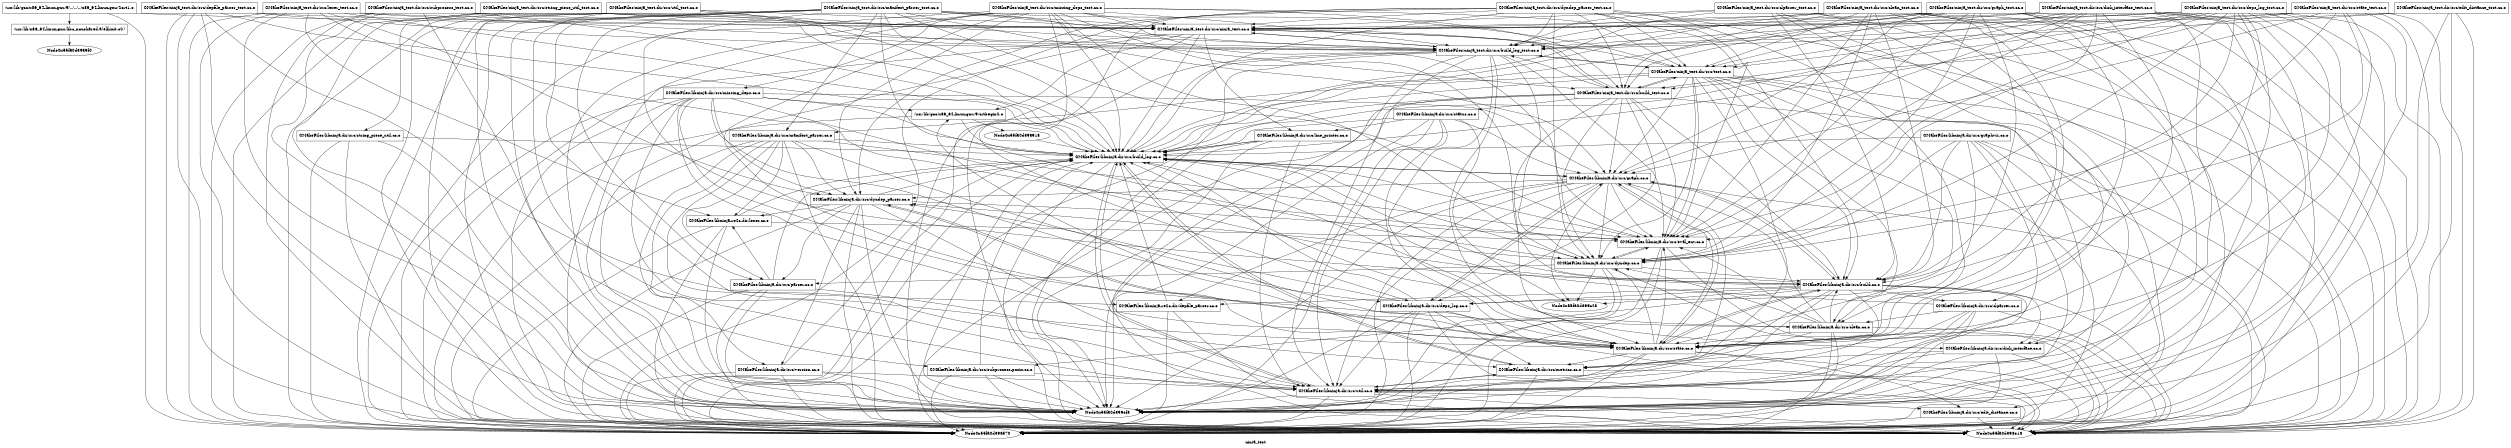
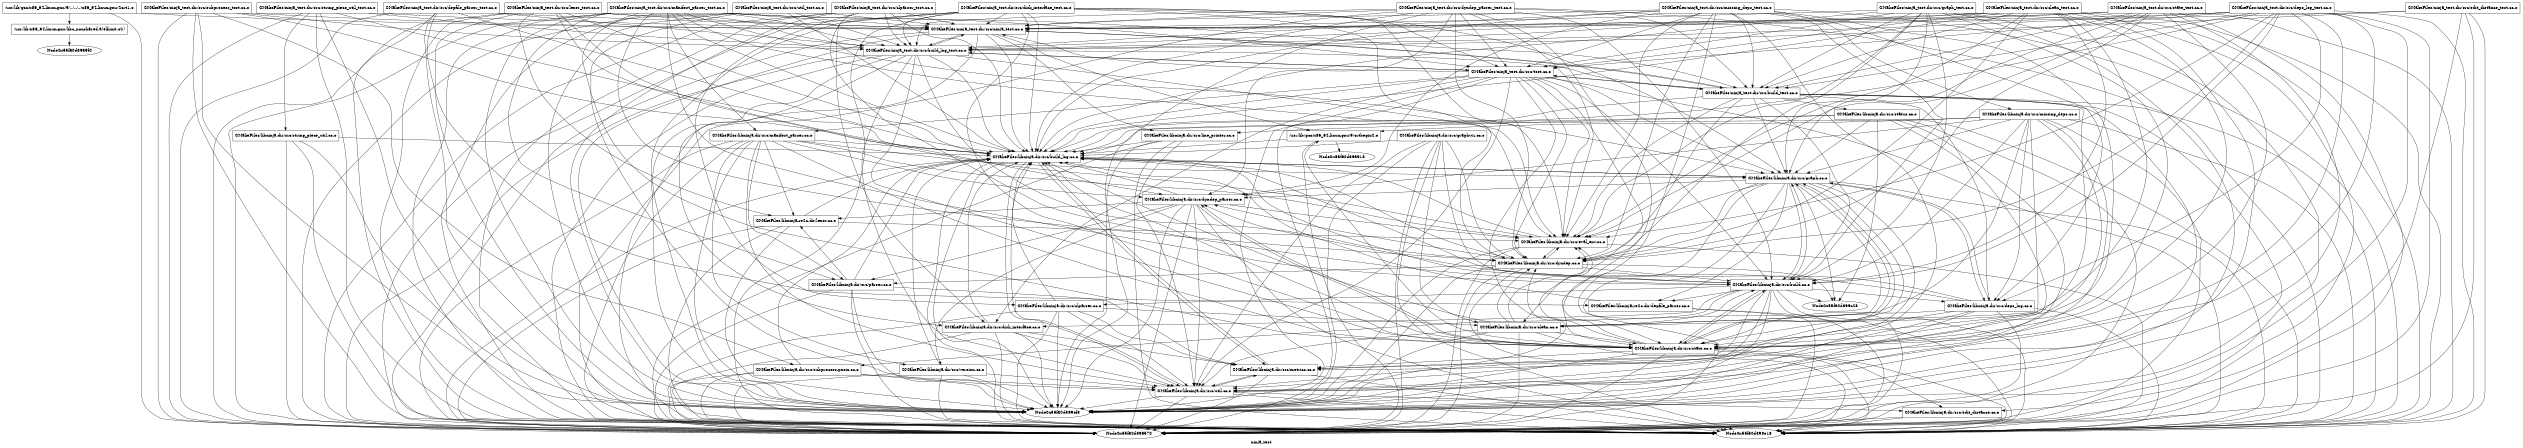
edge "CMakeFiles/ninja_test.dir/src/graph_test.cc.o" -> "CMakeFiles/ninja_test.dir/src/build_log_test.cc.o": removed
edge "Node0x55fa0d39a918" -> "CMakeFiles/libninja.dir/src/build_log.cc.o": now "CMakeFiles/libninja.dir/src/disk_interface.cc.o" -> "CMakeFiles/libninja.dir/src/build_log.cc.o"
edge "CMakeFiles/libninja.dir/src/manifest_parser.cc.o" -> "CMakeFiles/libninja.dir/src/graph.cc.o": added
